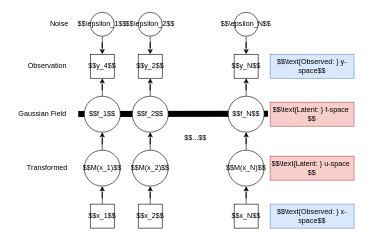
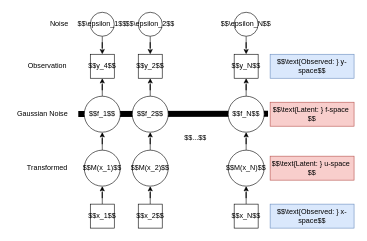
node "Gaussian Field": label "Gaussian Field" -> "Gaussian Noise"
